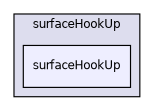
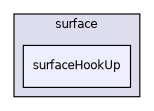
cluster "surfaceHookUp": label "surfaceHookUp" -> "surface"
